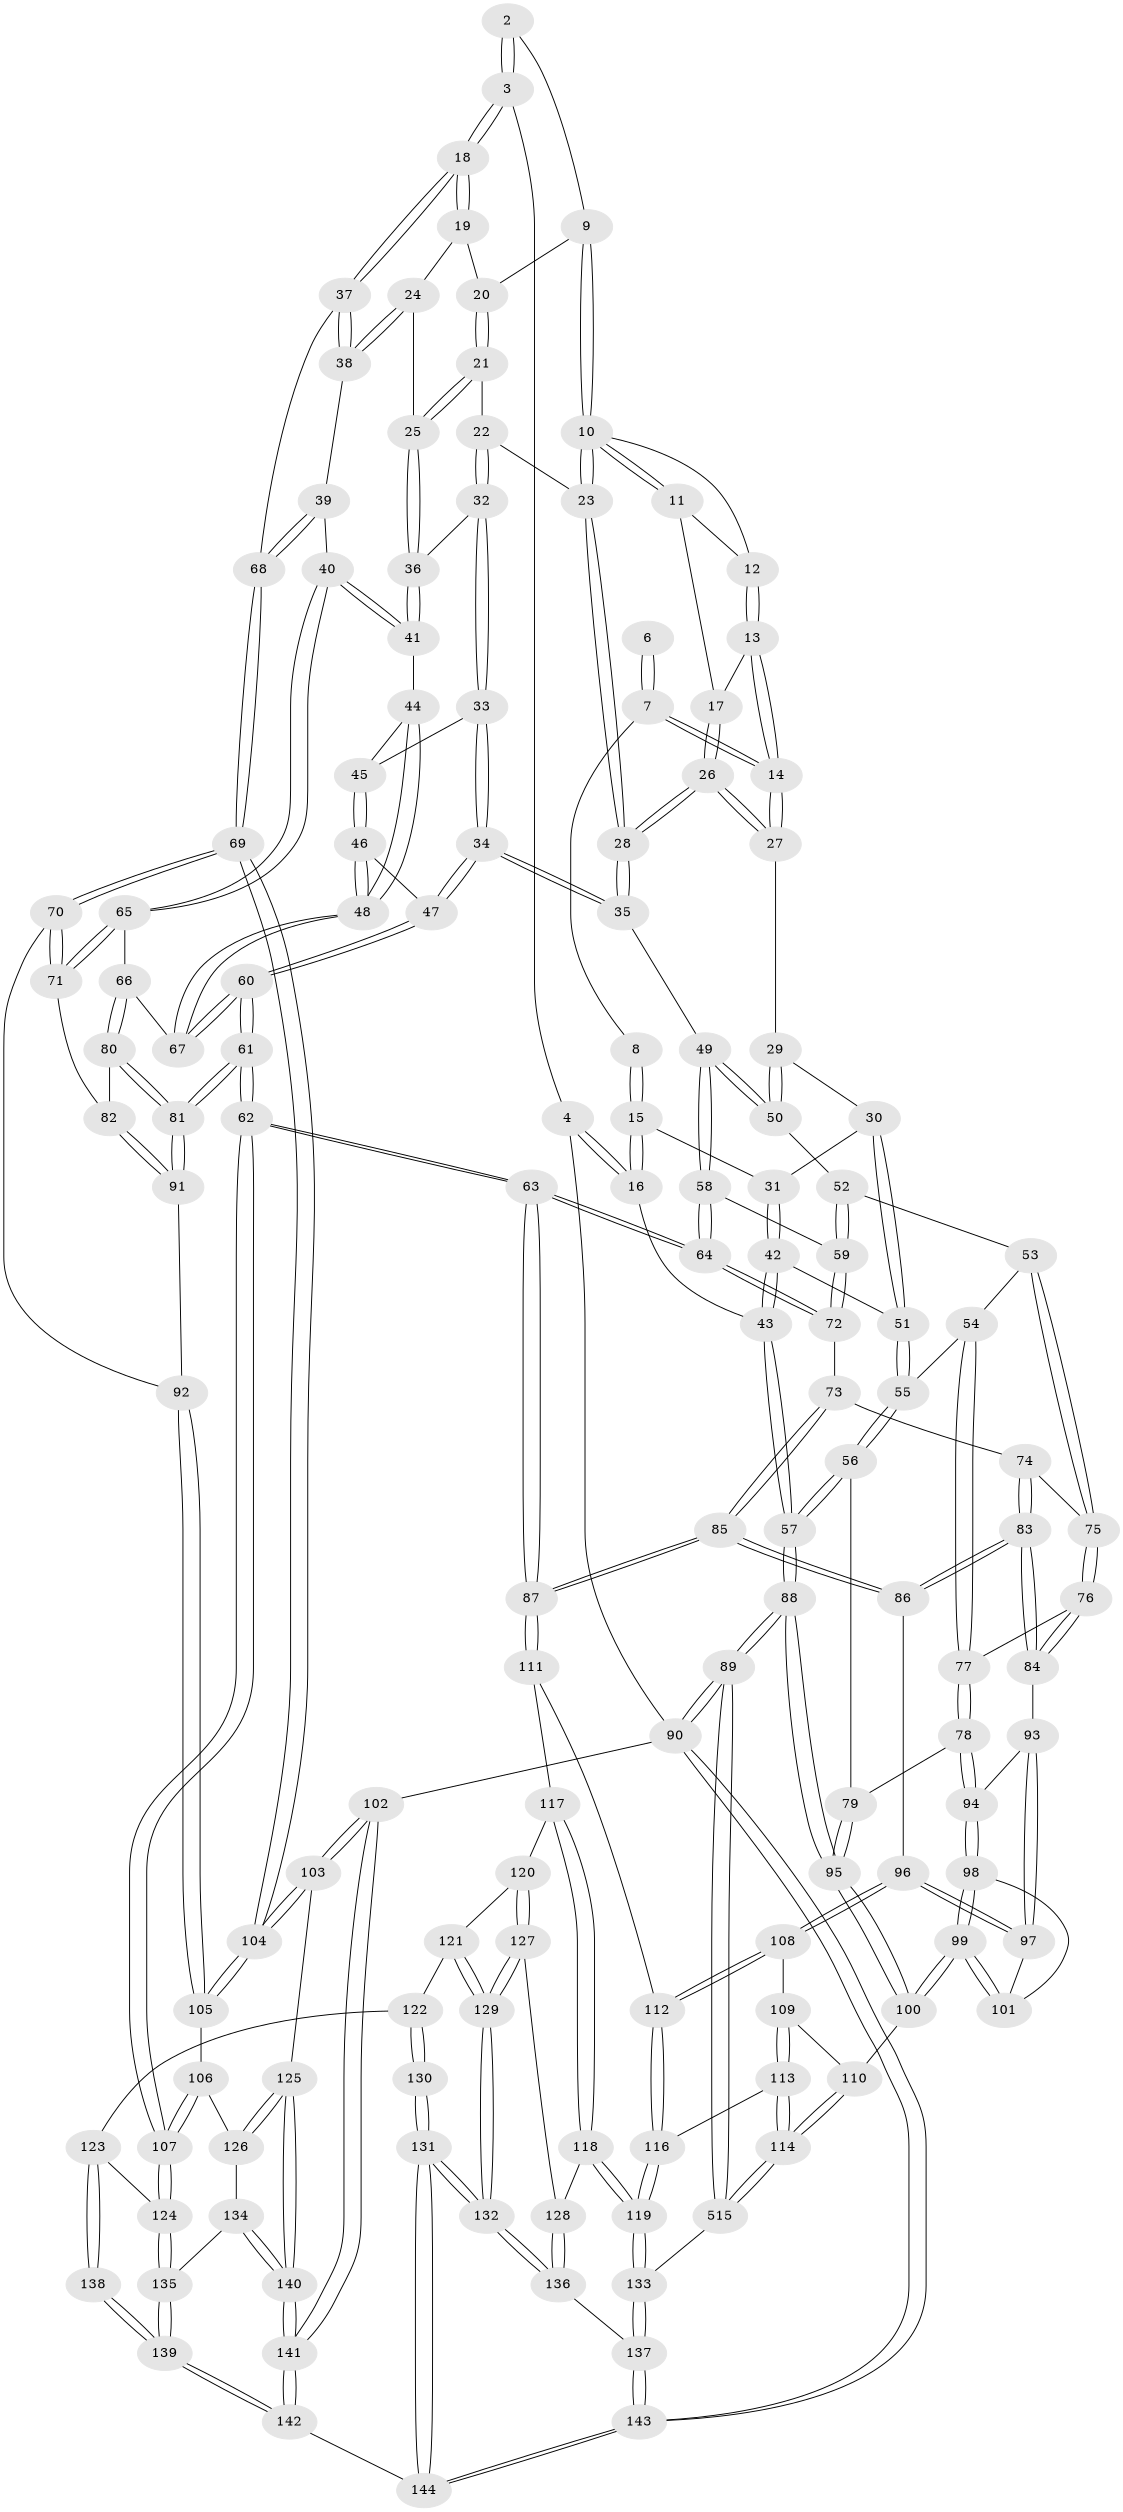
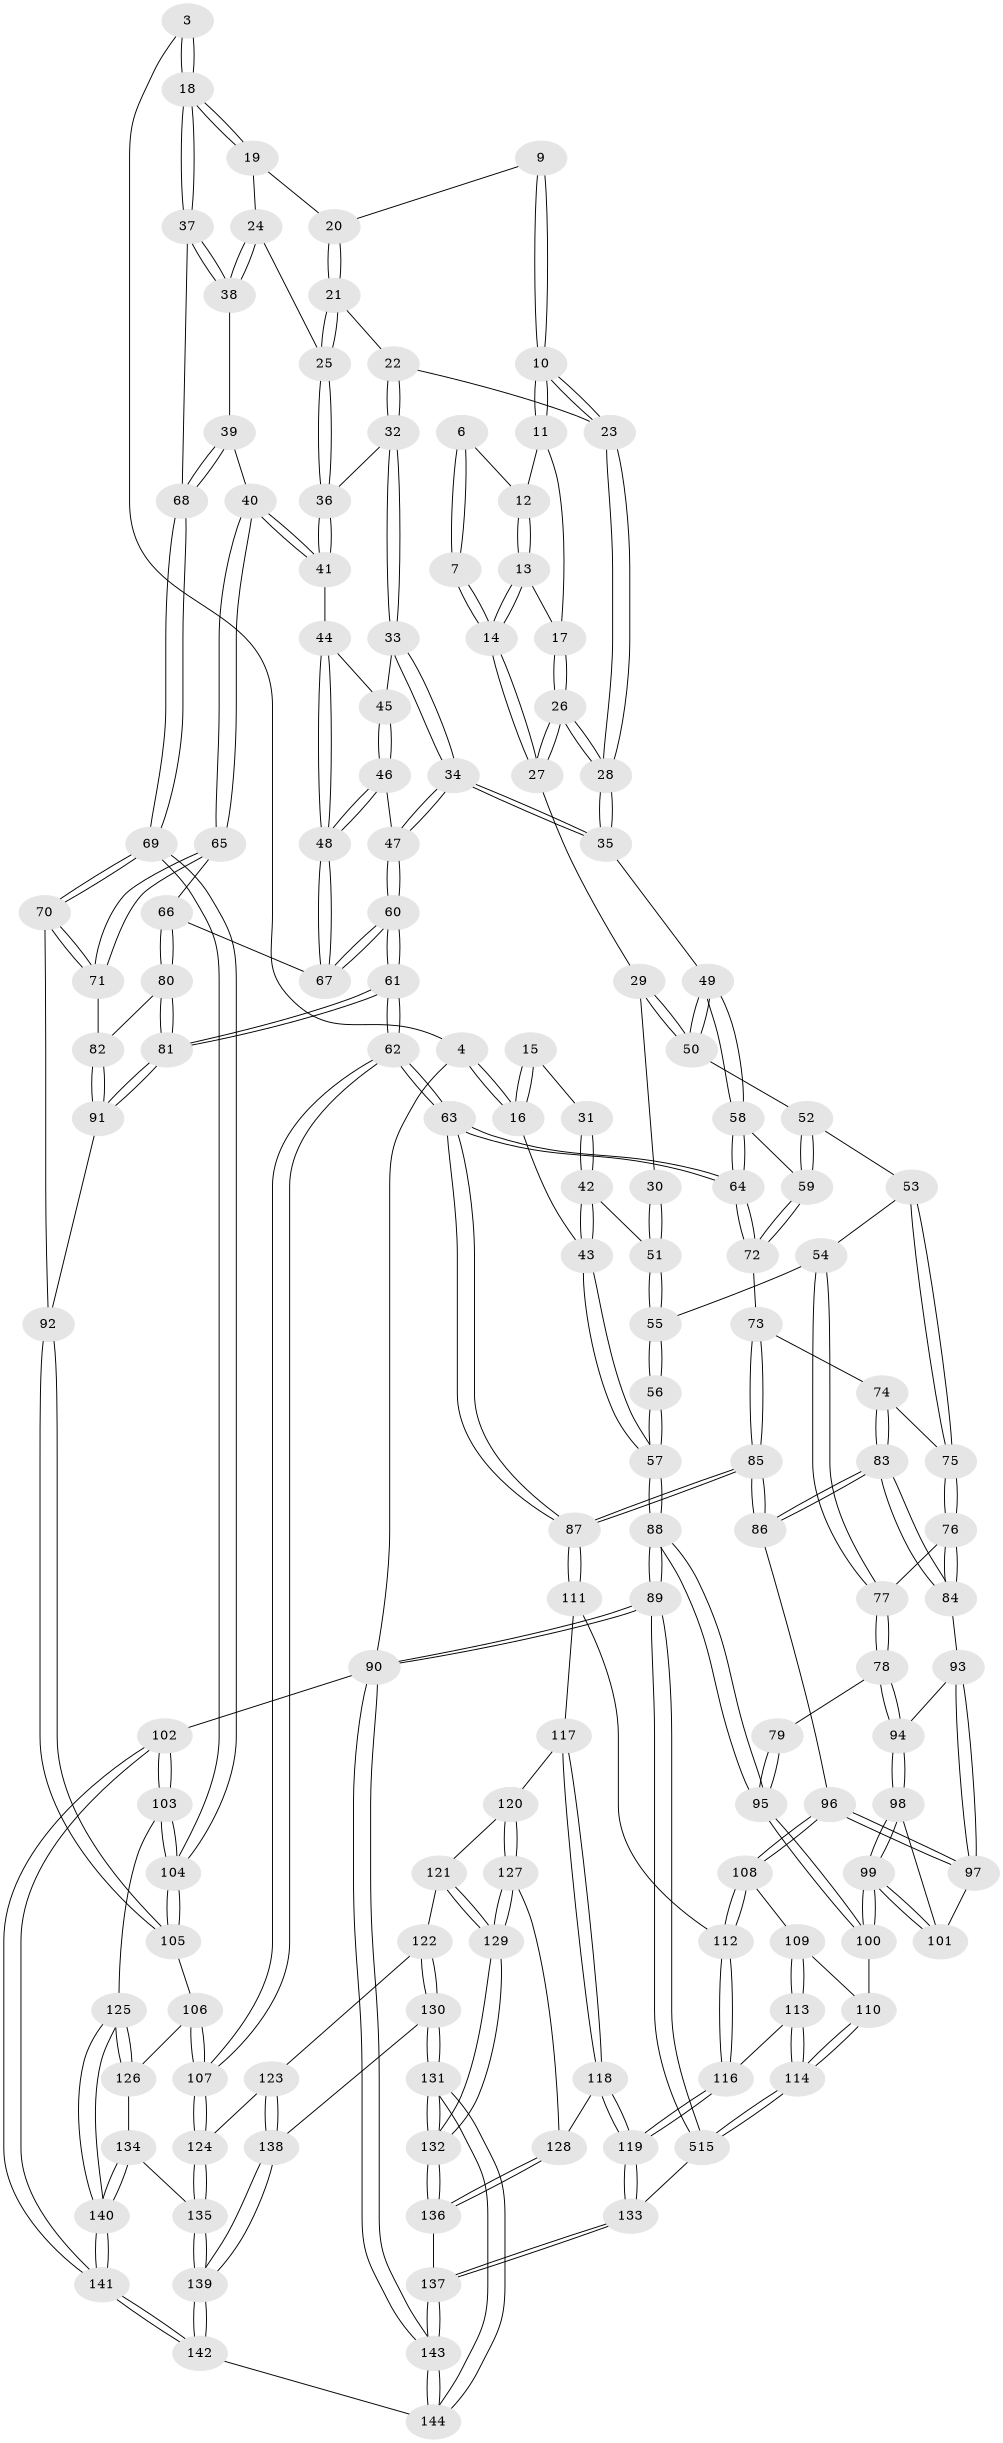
node "2": removed
edge "10" -- "12": now "6" -- "12"
node "8": removed
edge "30" -- "31": removed
edge "56" -- "79": removed
edge "130" -- "138": added
